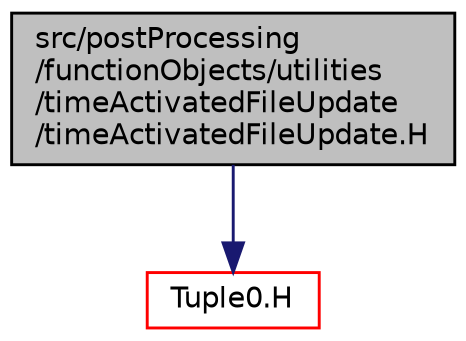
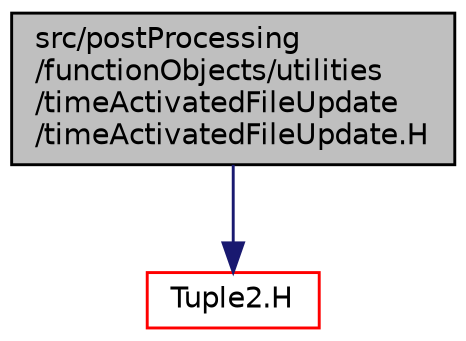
node "Tuple0.H": label "Tuple0.H" -> "Tuple2.H"
